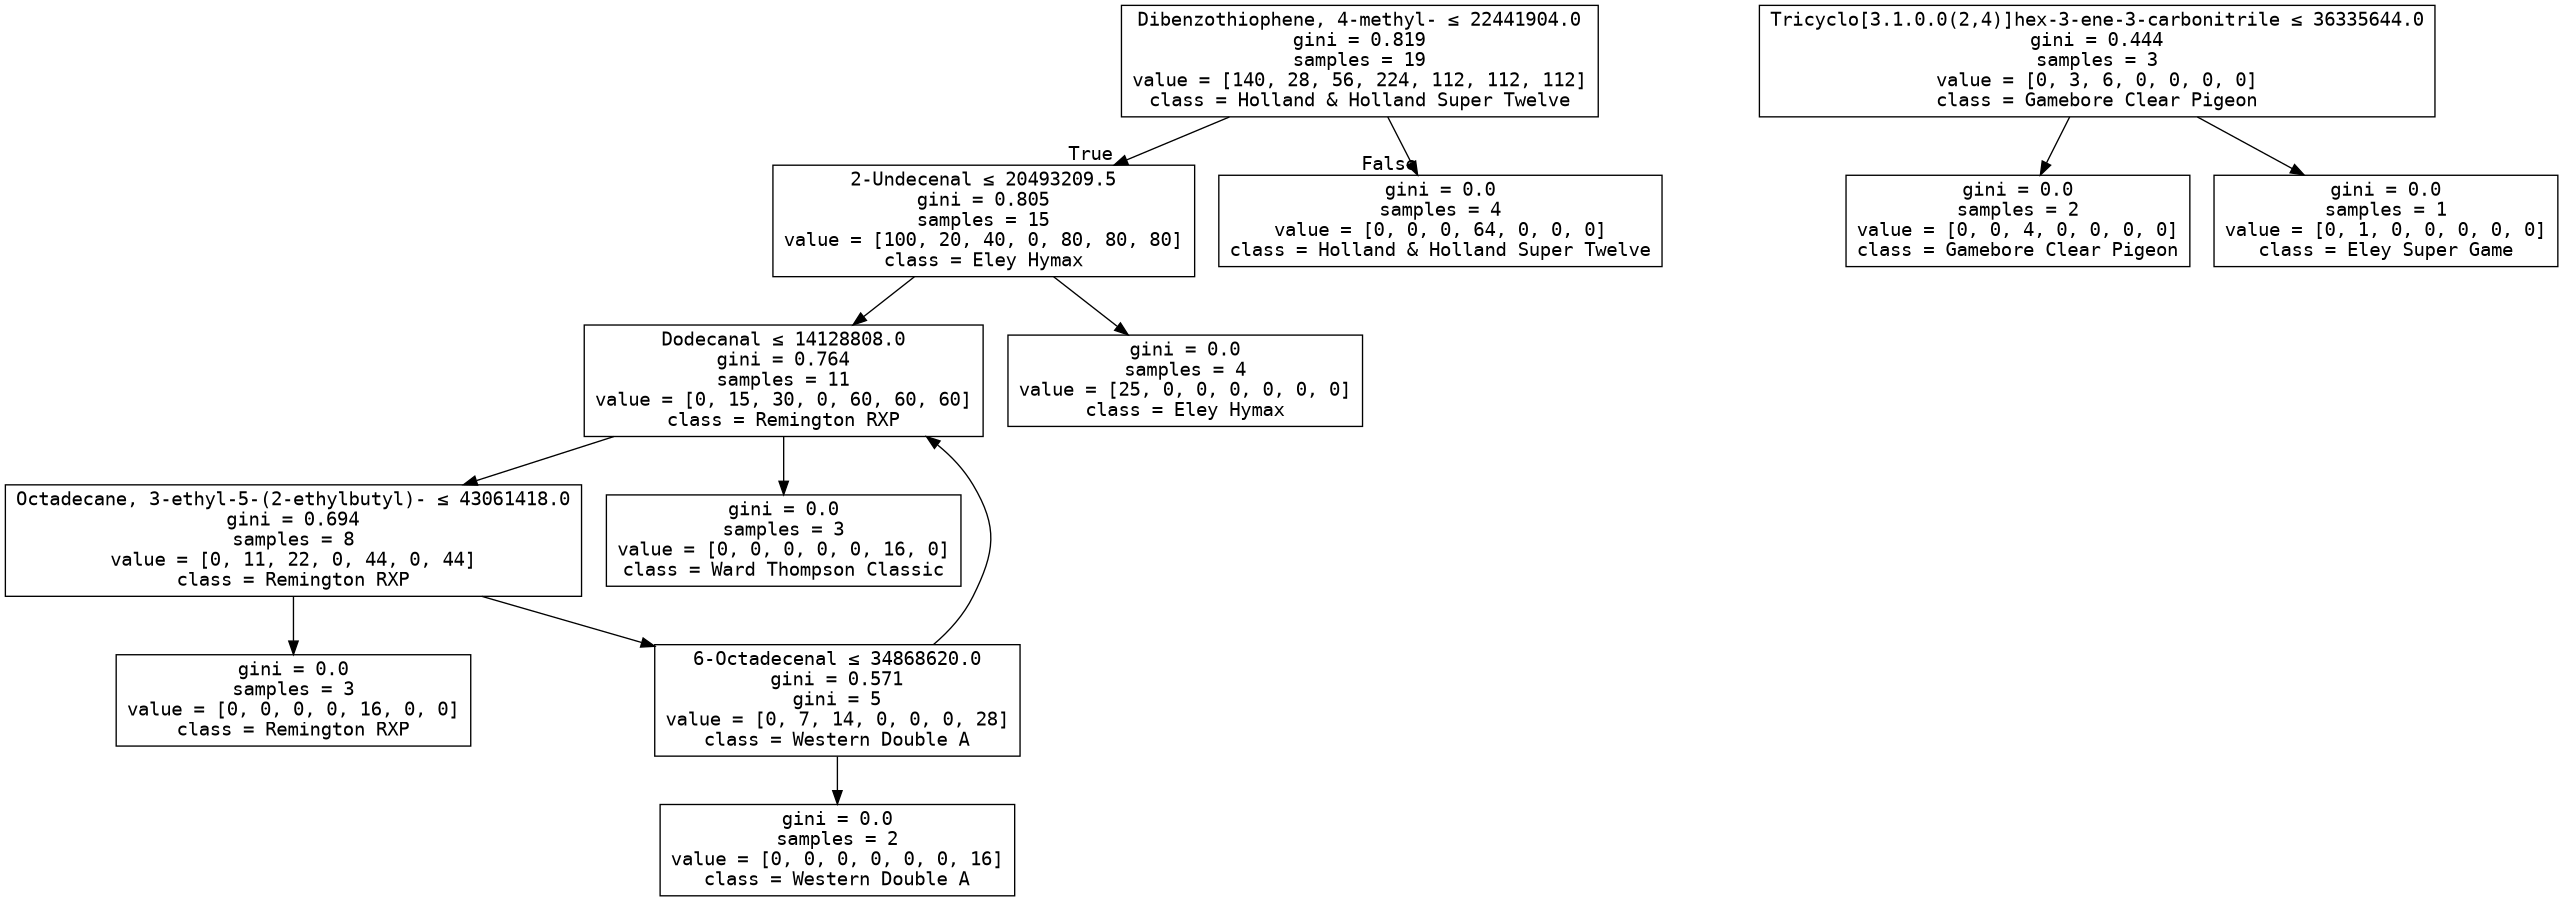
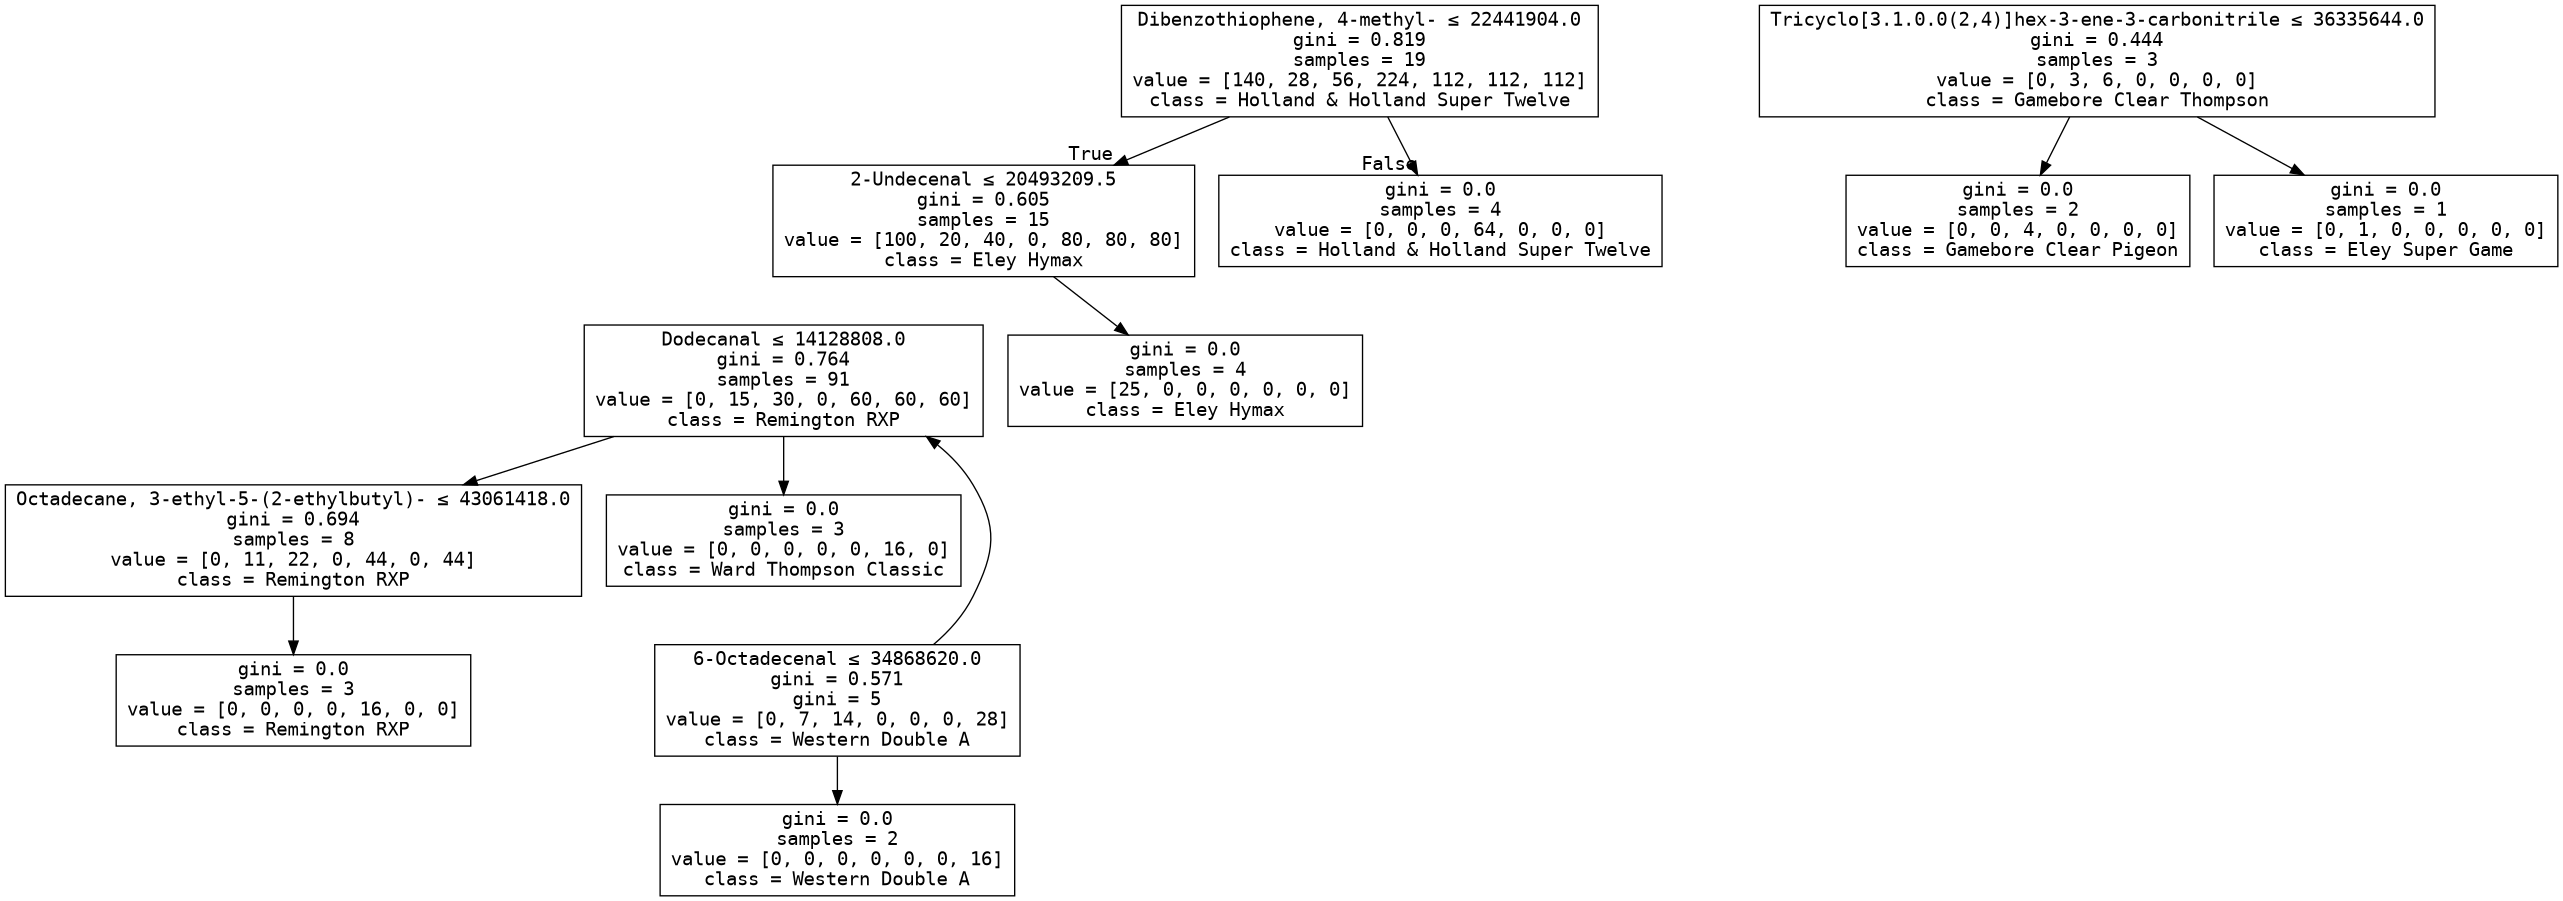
node "Tricyclo[3.1.0.0(2,4)]hex-3-ene-3-carbonitrile ≤ 36335644.0": text "class = Gamebore Clear Pigeon" -> "class = Gamebore Clear Thompson"
node "2-Undecenal ≤ 20493209.5": text "gini = 0.805" -> "gini = 0.605"
edge "2-Undecenal ≤ 20493209.5" -> "Dodecanal ≤ 14128808.0": removed
node "Dodecanal ≤ 14128808.0": text "samples = 11" -> "samples = 91"
edge "Octadecane, 3-ethyl-5-(2-ethylbutyl)- ≤ 43061418.0" -> "6-Octadecenal ≤ 34868620.0": removed
